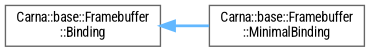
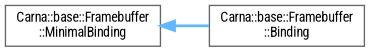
edge "Carna::base::Framebuffer ::MinimalBinding" -> "Carna::base::Framebuffer ::Binding": reversed
